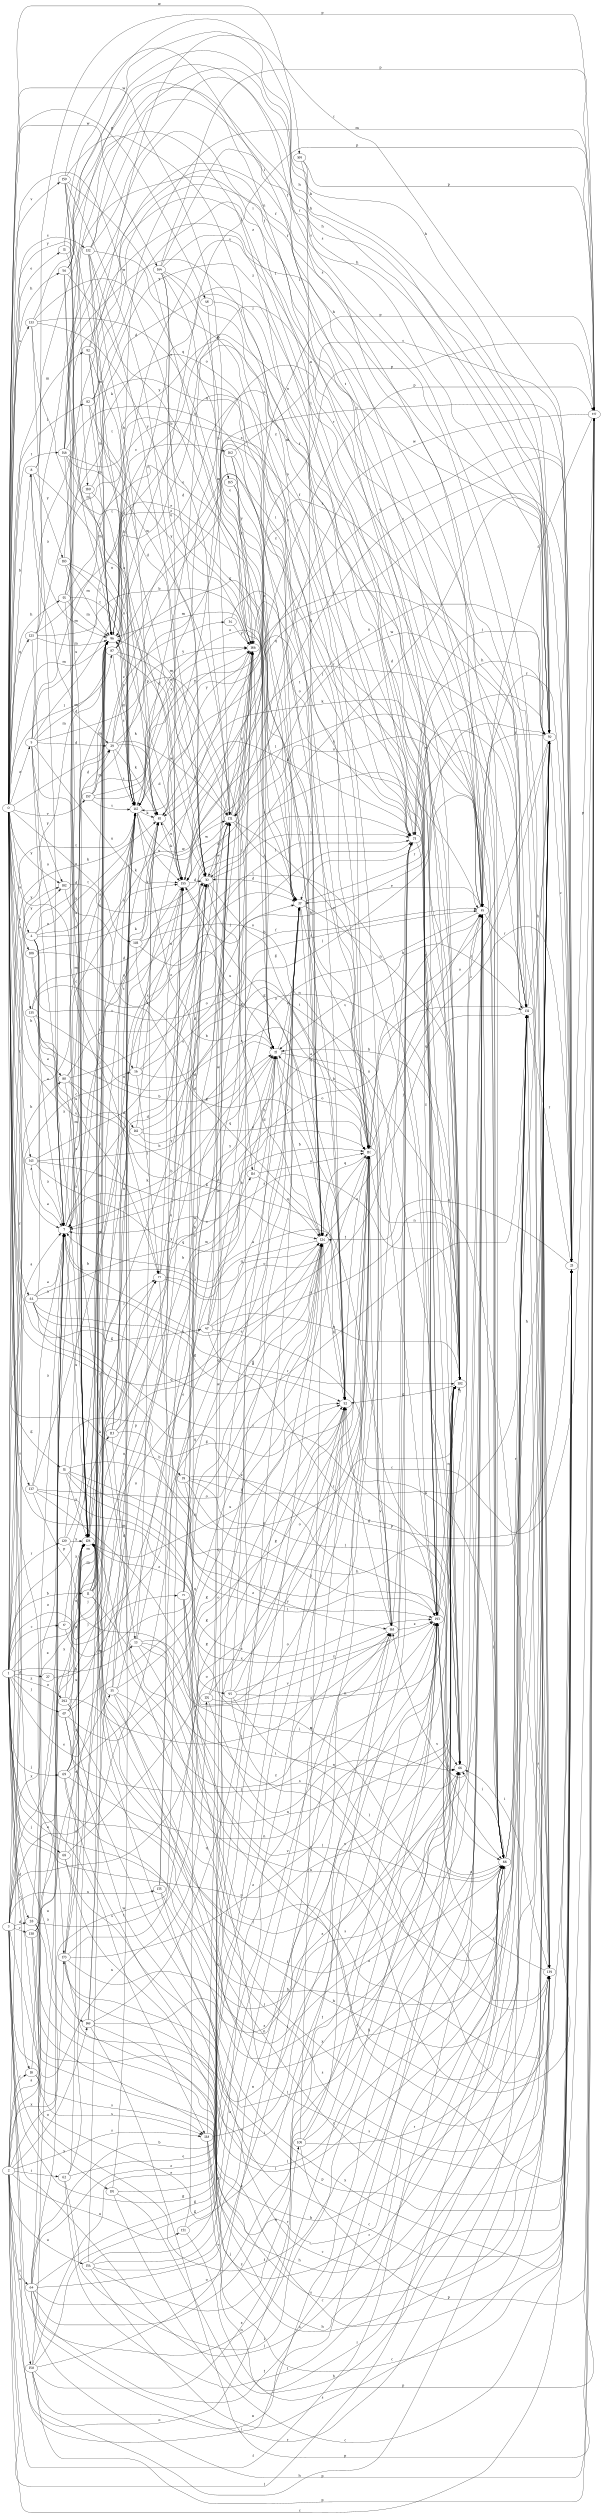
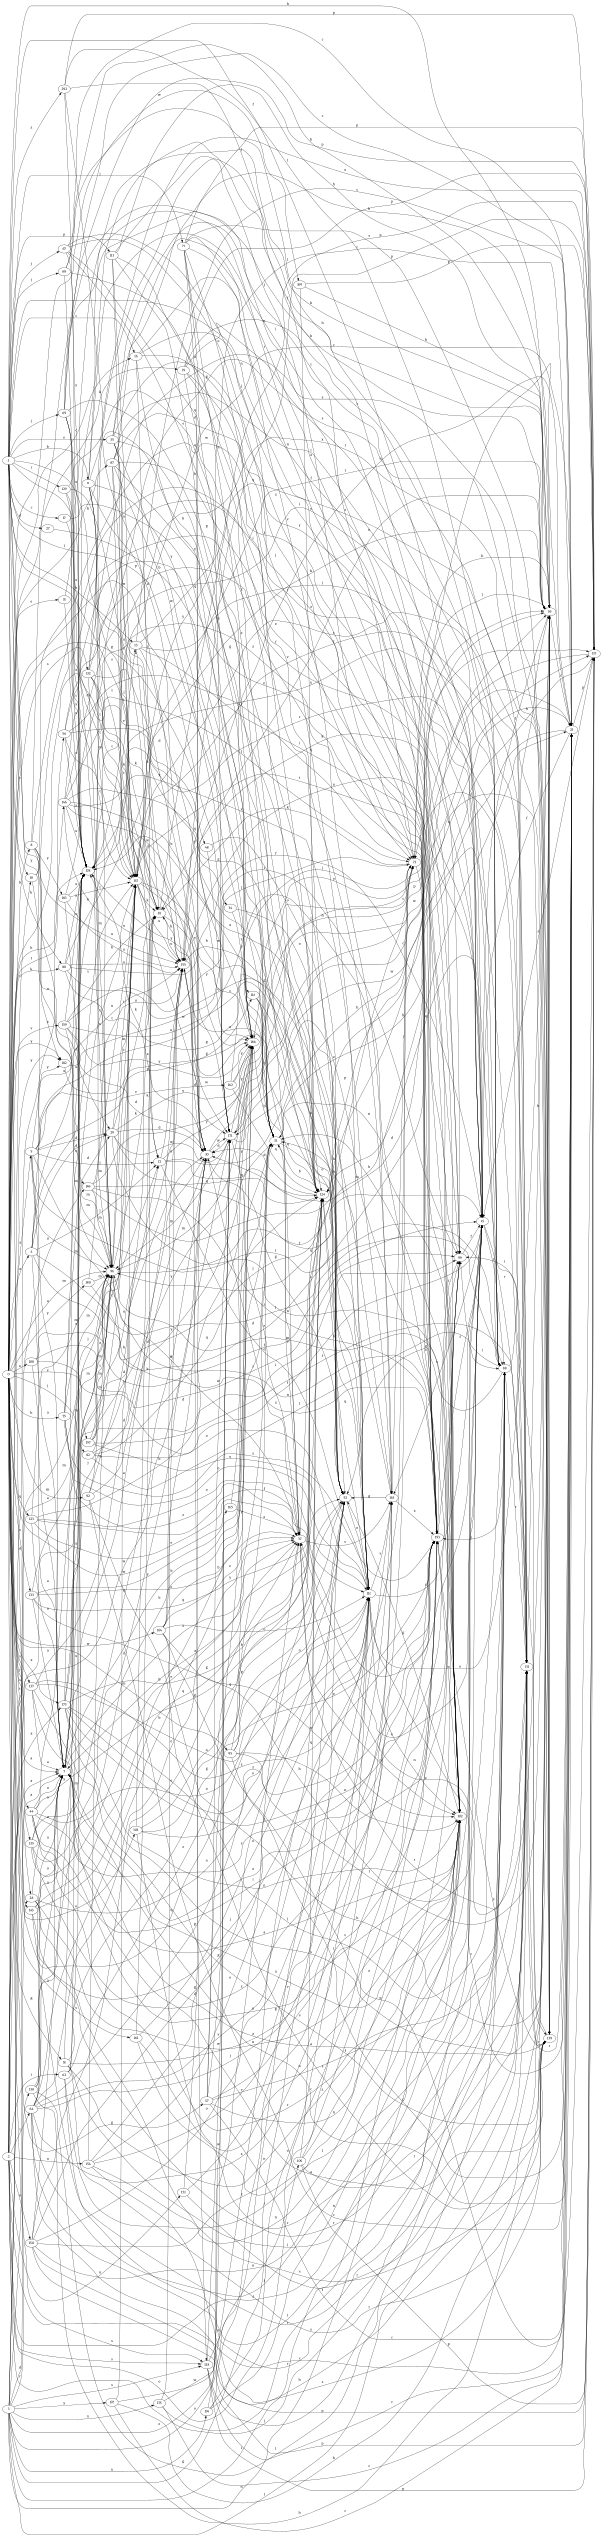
edge "292" -> "23": now "292" -> "117"
